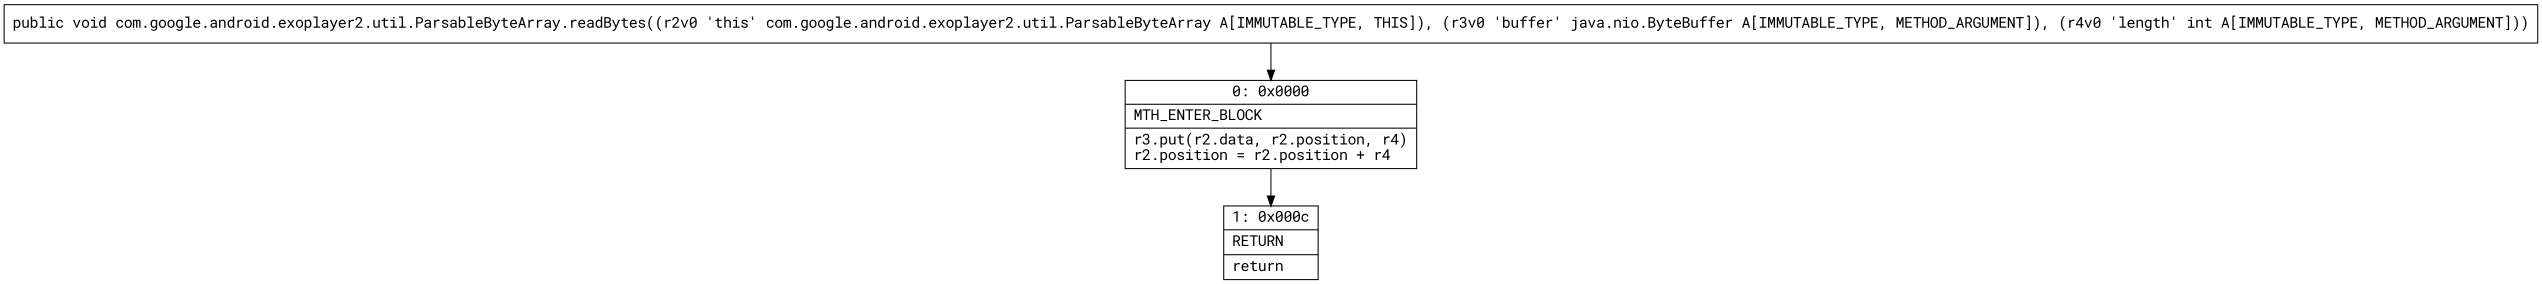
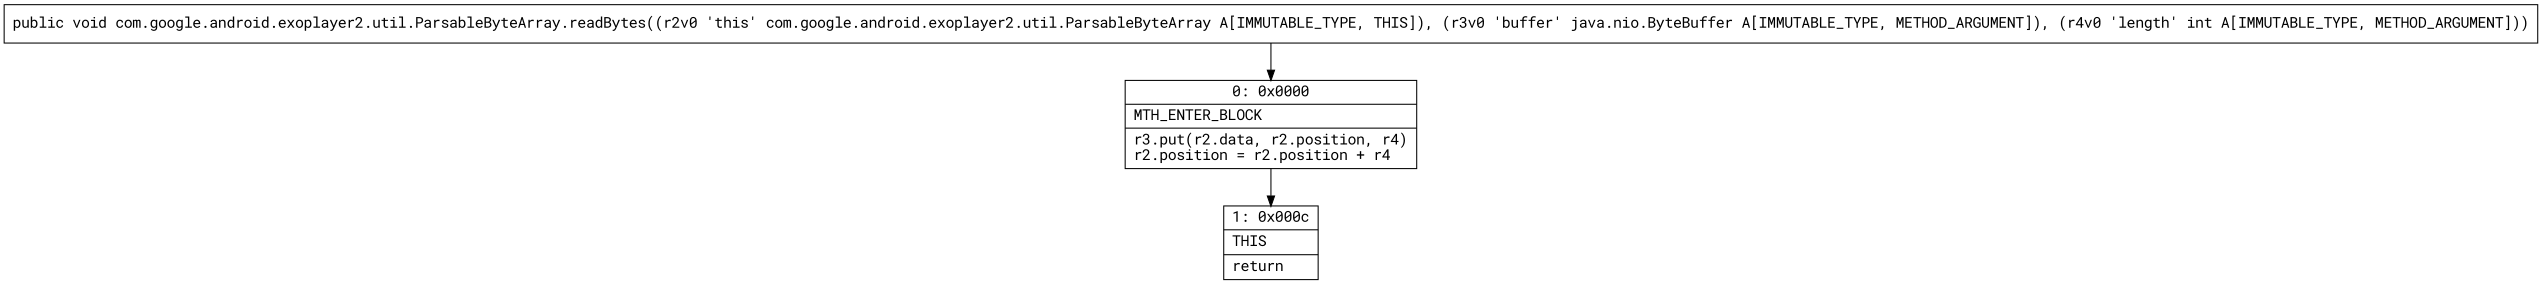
node "1: 0x000c": text "RETURN" -> "THIS"
